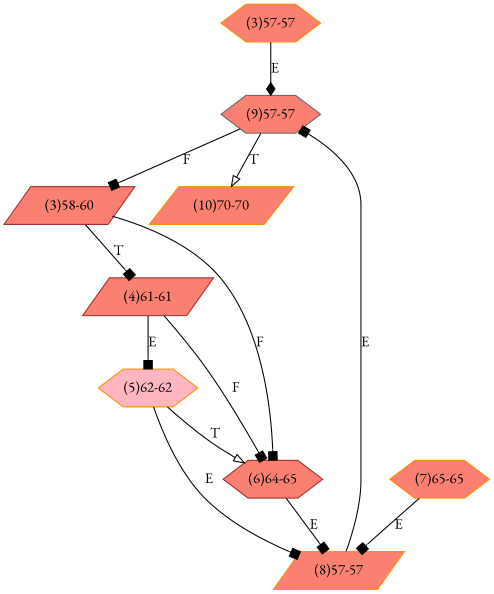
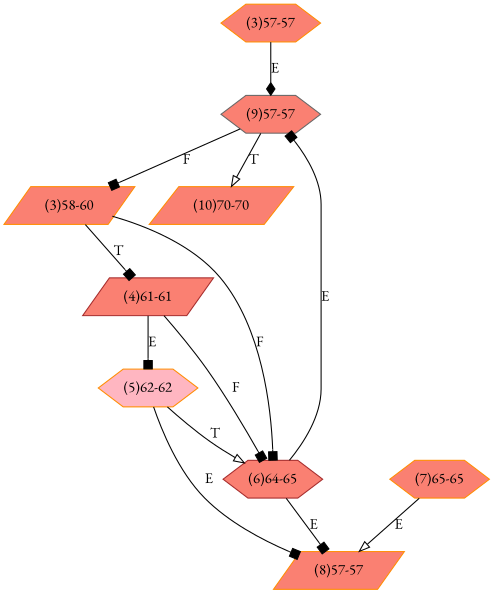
node "(3)58-60": color brown -> darkorange
edge "(8)57-57" -> "(9)57-57": now "(6)64-65" -> "(9)57-57"
edge "(7)65-65" -> "(8)57-57": arrowhead box -> onormal
